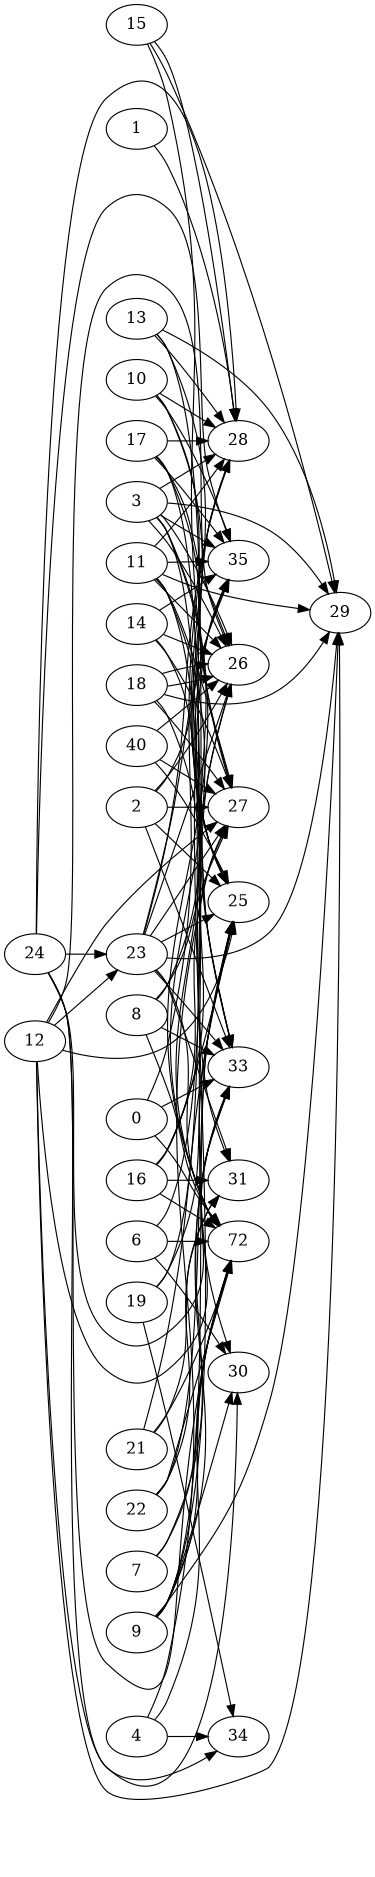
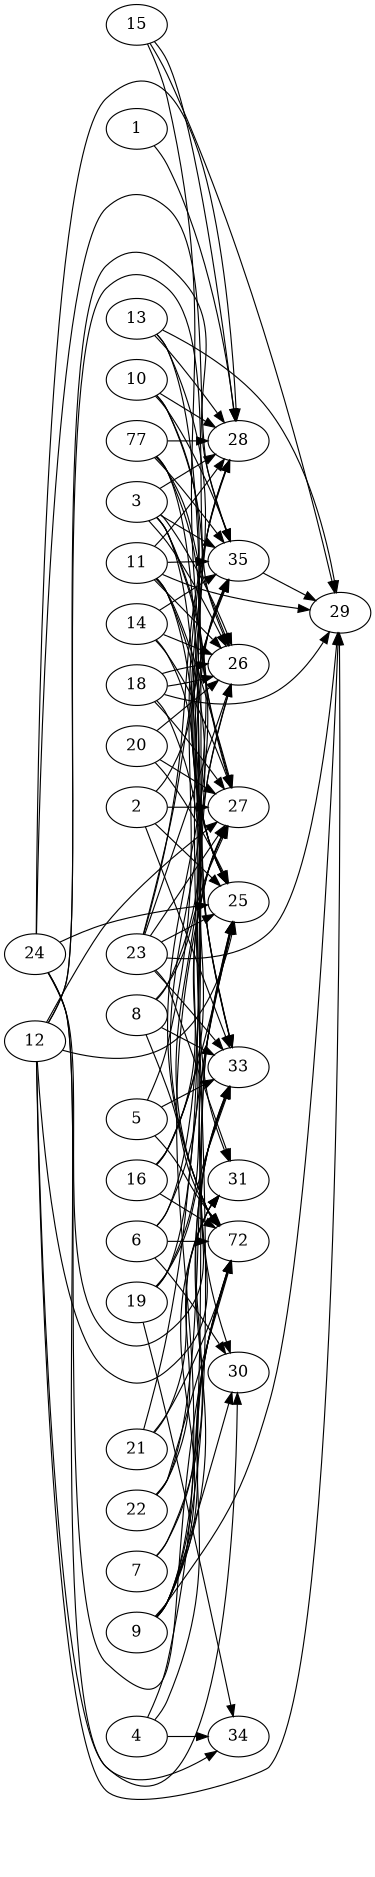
node "17": label "17" -> "77"
edge "3" -> "29": now "35" -> "29"
edge "2" -> "26": removed
node "40": label "40" -> "20"
edge "24" -> "23": now "24" -> "25"
edge "12" -> "23": now "12" -> "35"
edge "6" -> "27": added
edge "23" -> "72": removed
node "0": label "0" -> "5"
edge "16" -> "31": now "9" -> "31"
edge "19" -> "33": added
